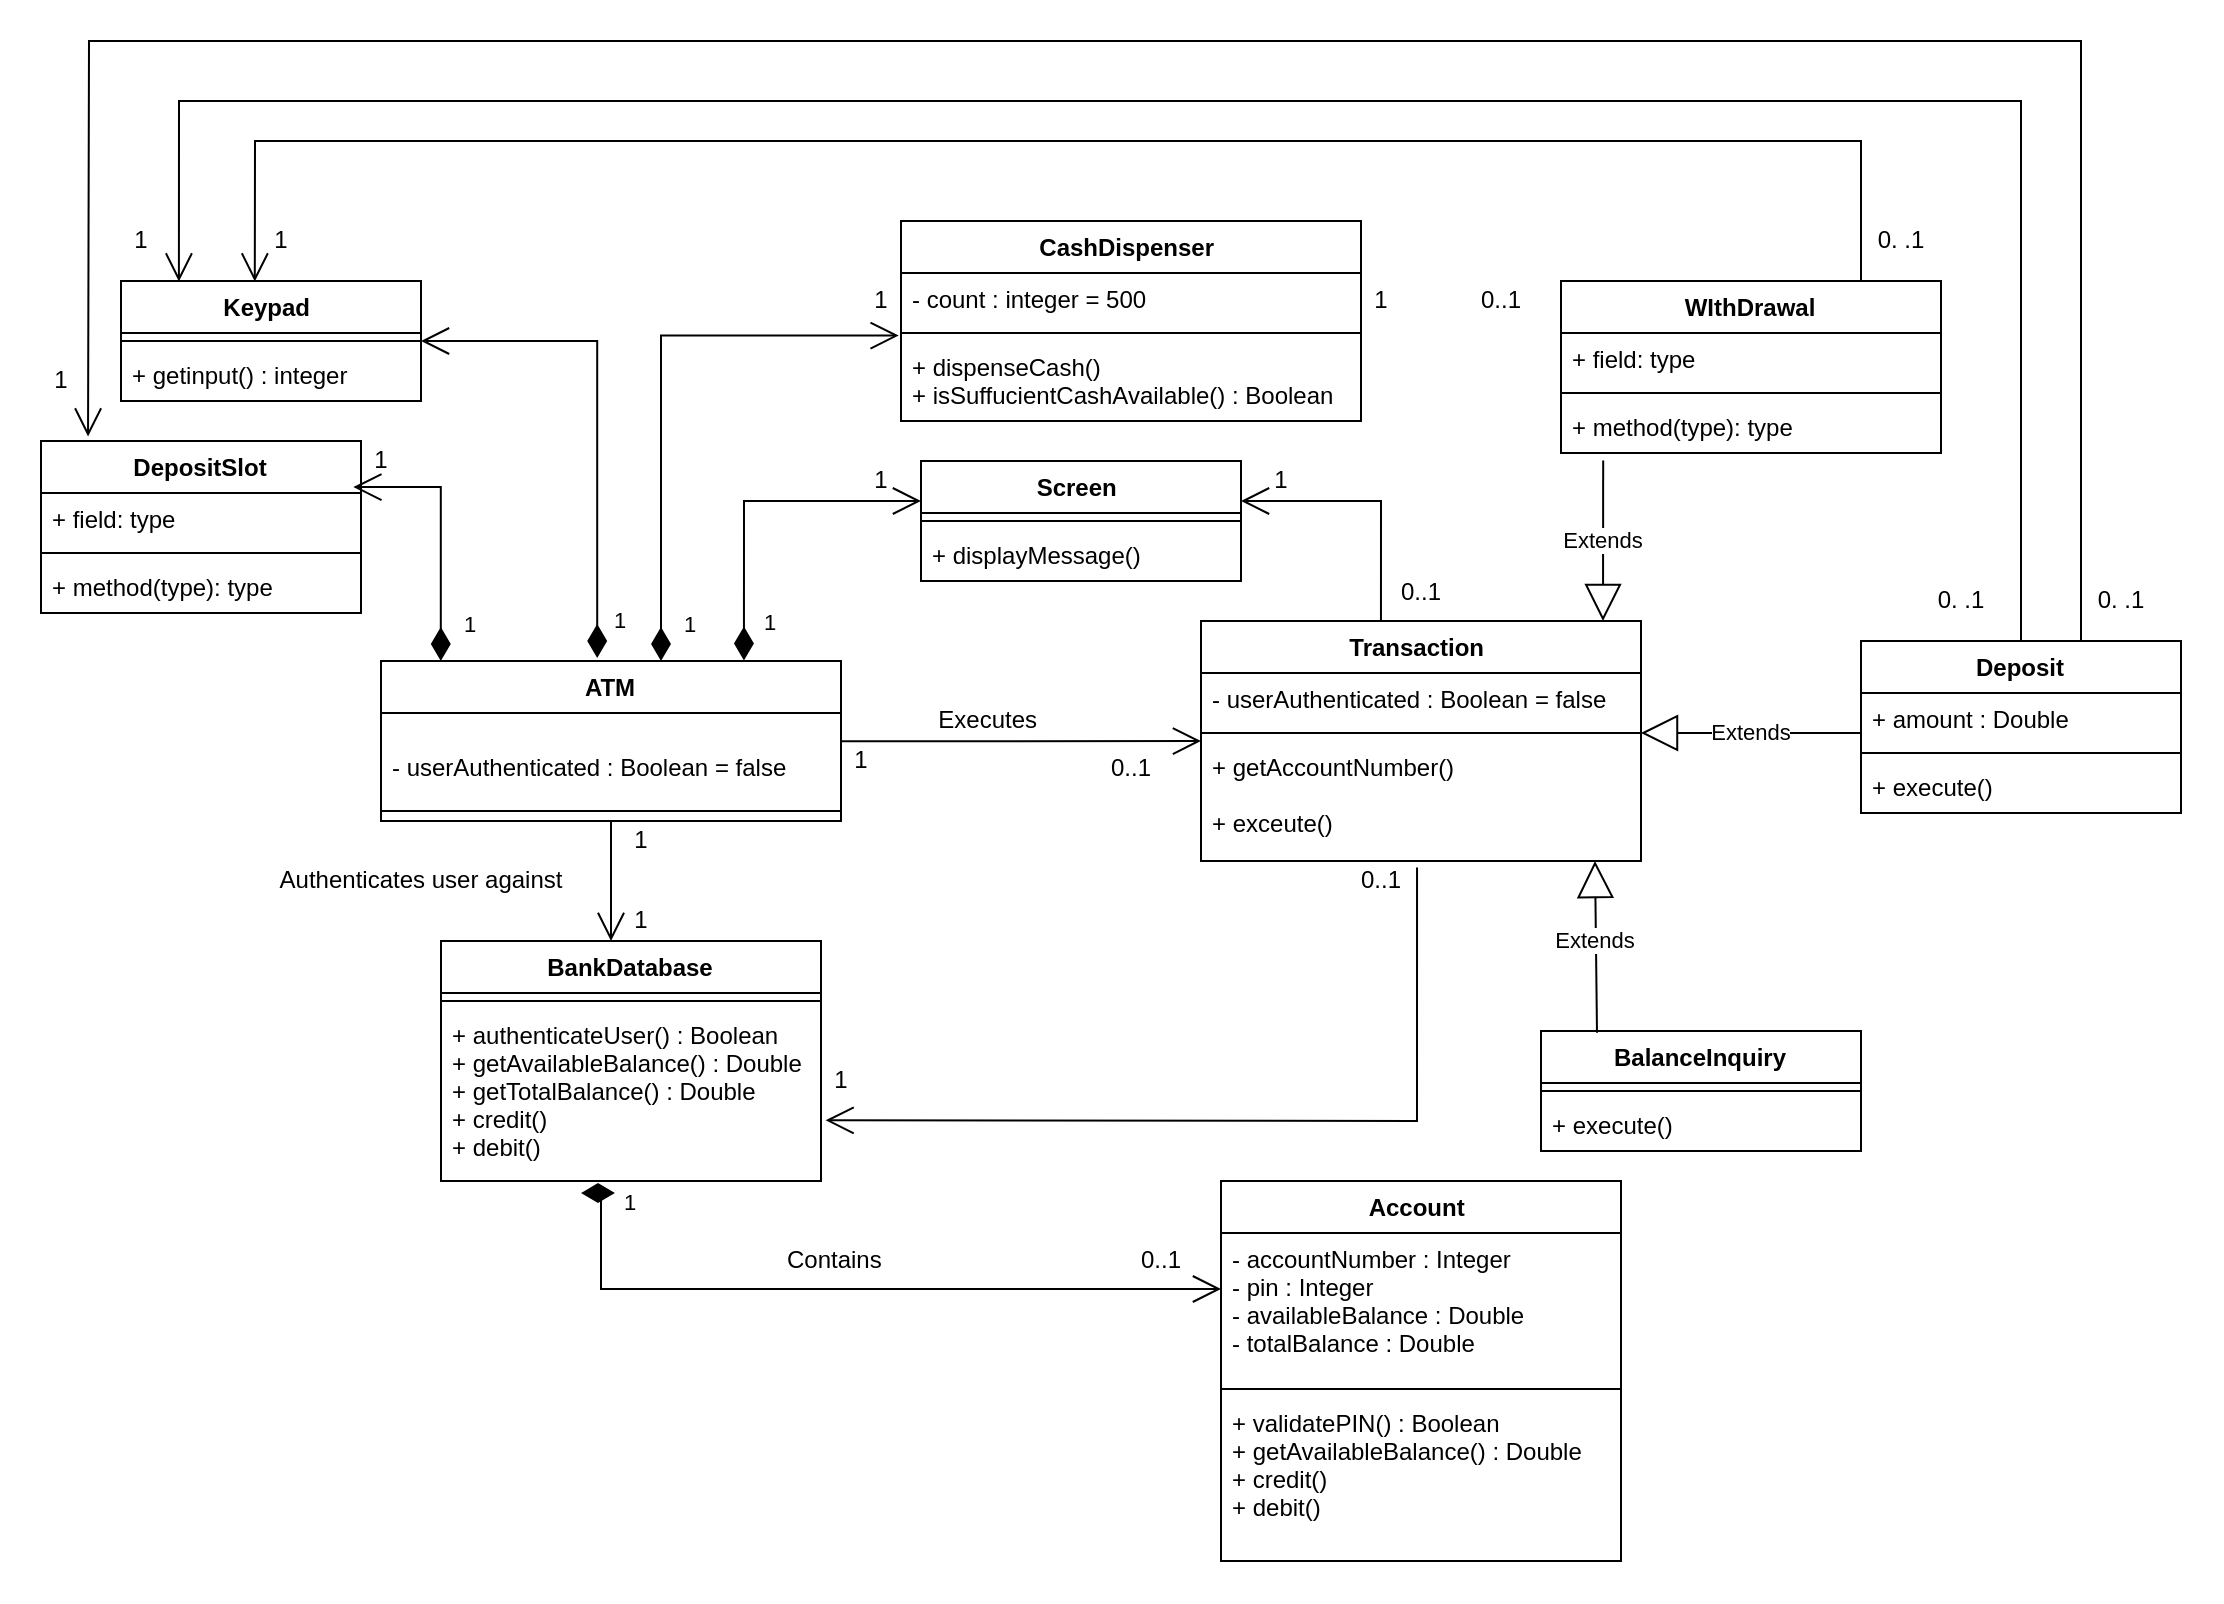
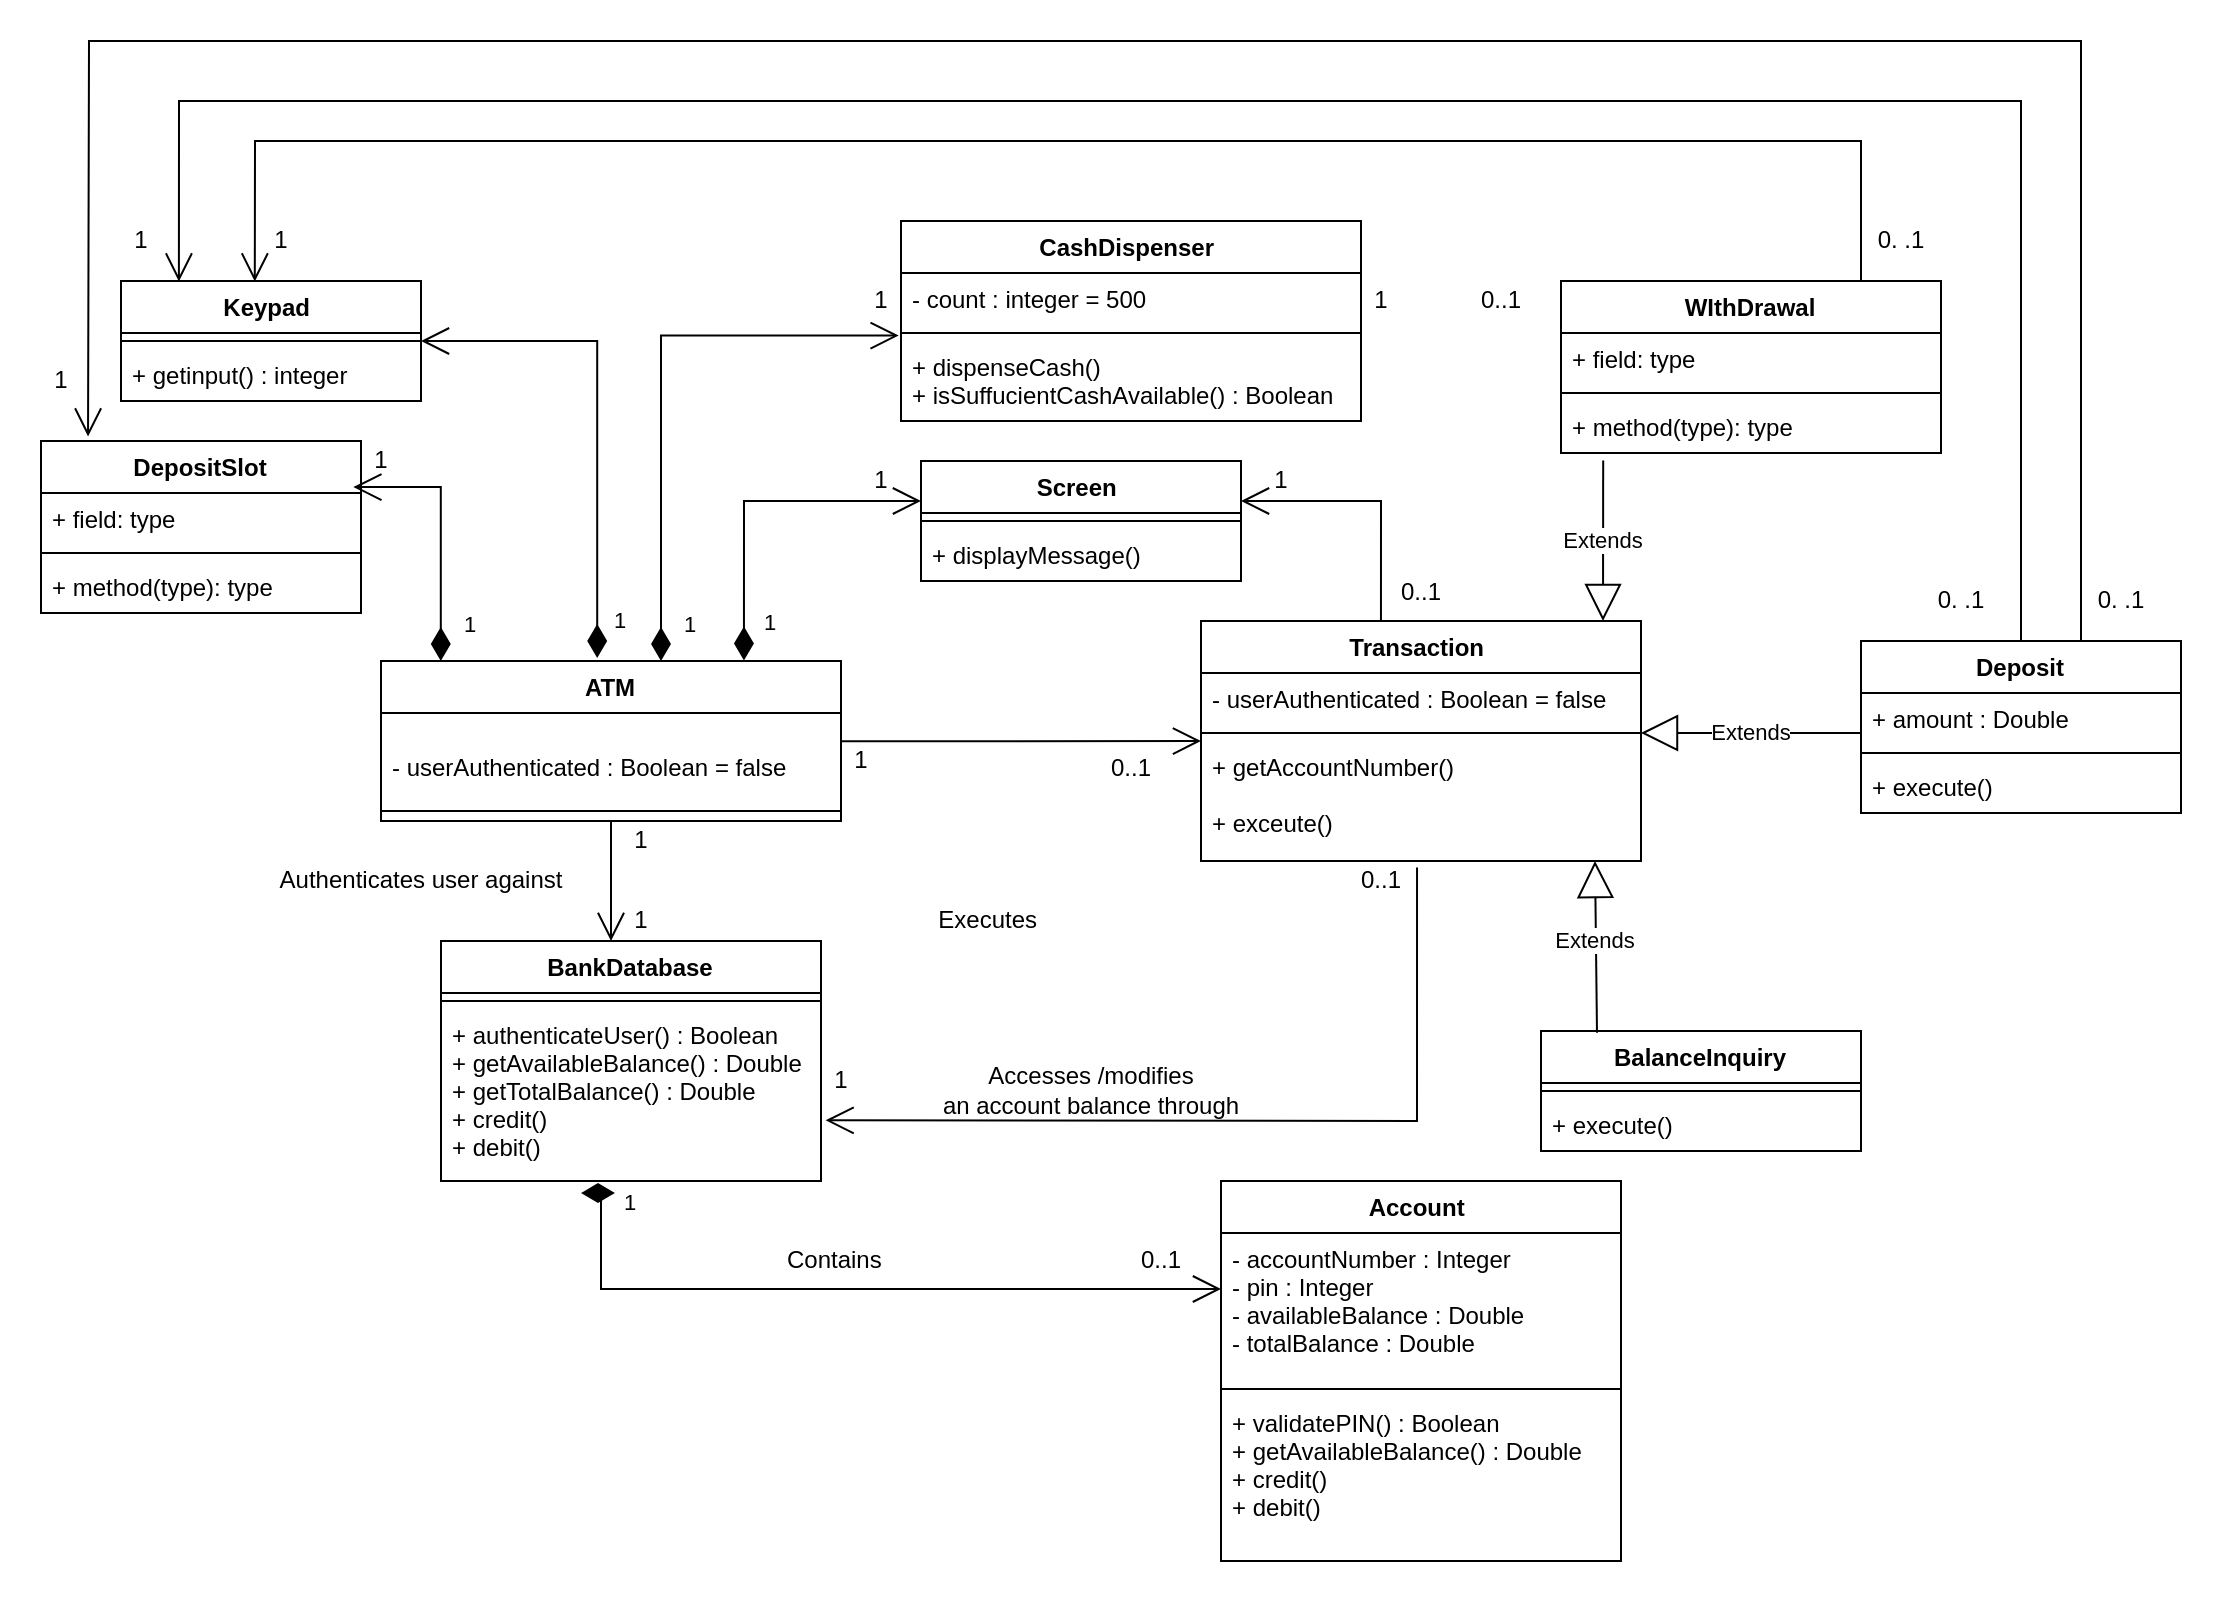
node "Executes": moved (991, 721) -> (991, 921)
node "Accesses /modifies an account balance through": added
